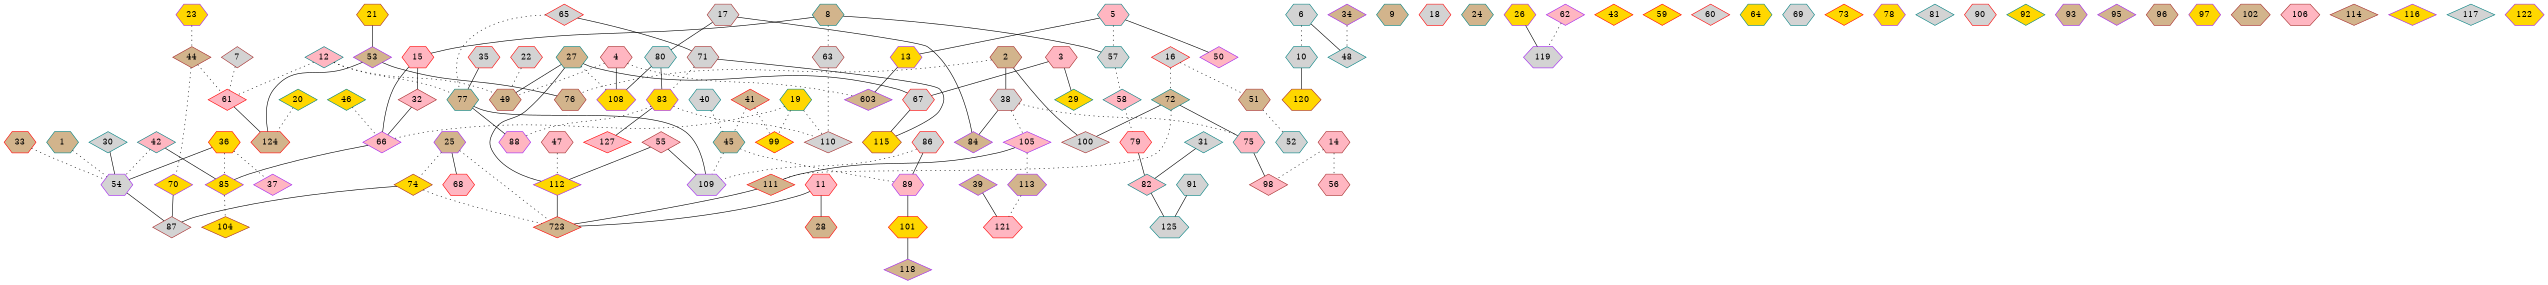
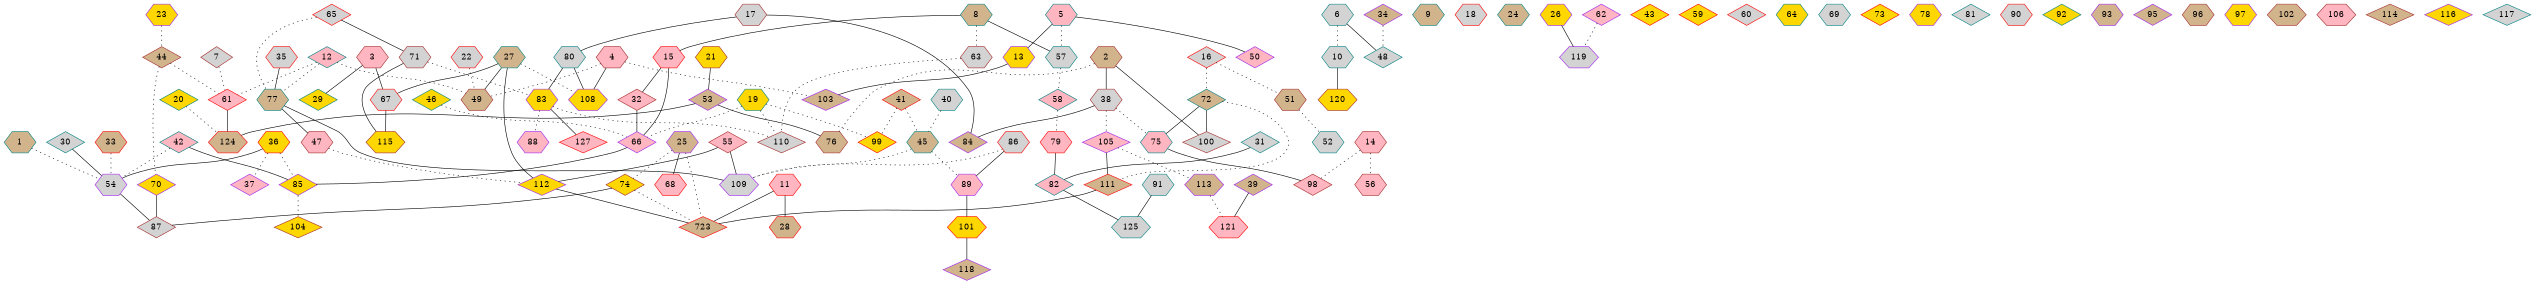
node "122": removed
node "603": label "603" -> "103"
edge "77" -- "88": now "77" -- "47"
